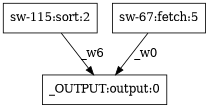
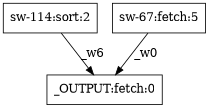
node "sw-115:sort:2": label "sw-115:sort:2" -> "sw-114:sort:2"
node "_OUTPUT:output:0": label "_OUTPUT:output:0" -> "_OUTPUT:fetch:0"
